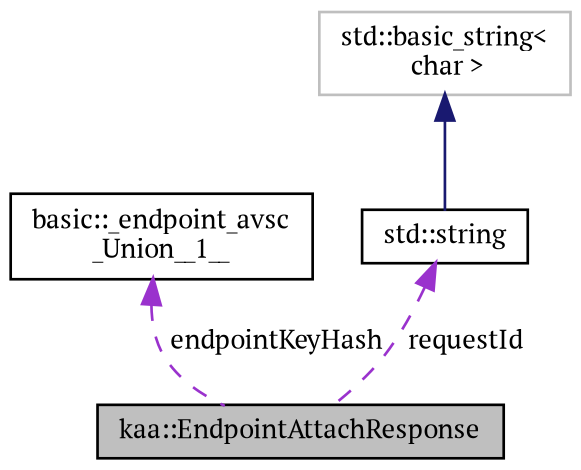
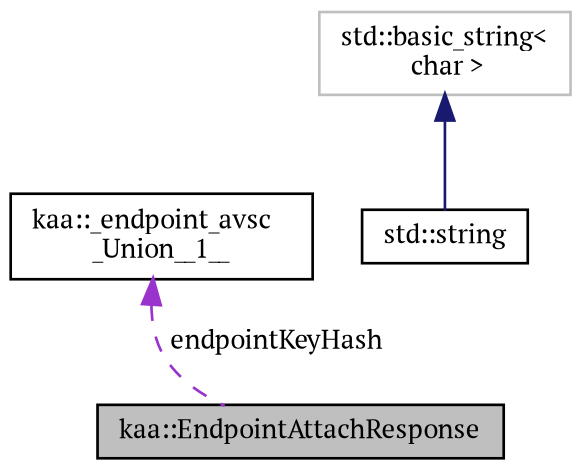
node "basic::_endpoint_avsc _Union__1__": label "basic::_endpoint_avsc _Union__1__" -> "kaa::_endpoint_avsc _Union__1__"
edge "kaa::EndpointAttachResponse" -> "std::string": removed, label "requestId"
